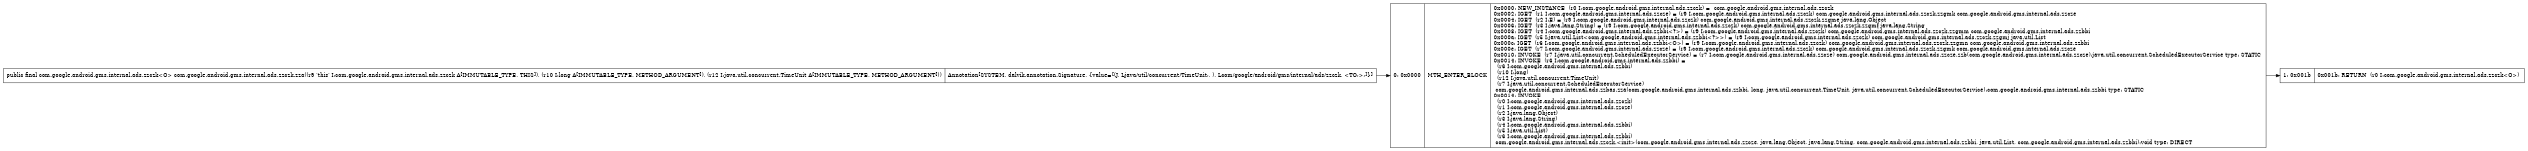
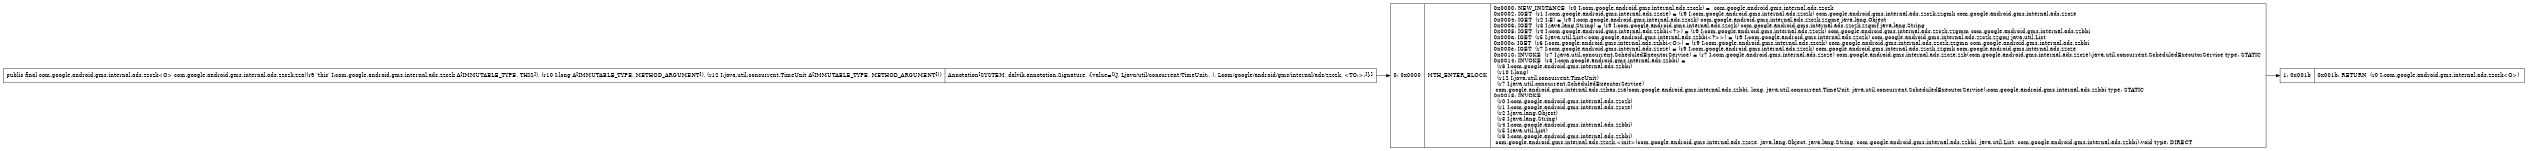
node "0: 0x0000": text "0x0014: INVOKE" -> "0x0018: INVOKE"
